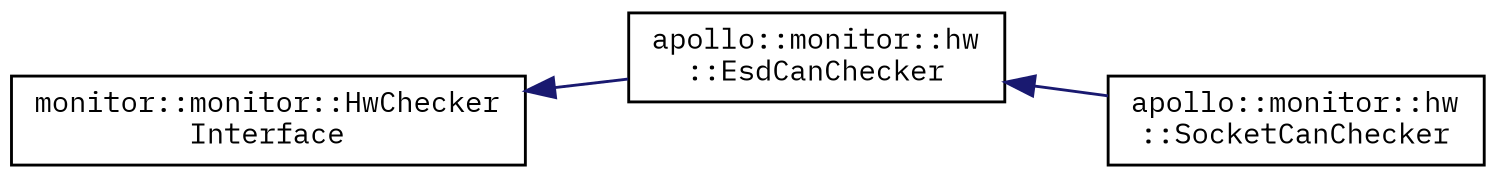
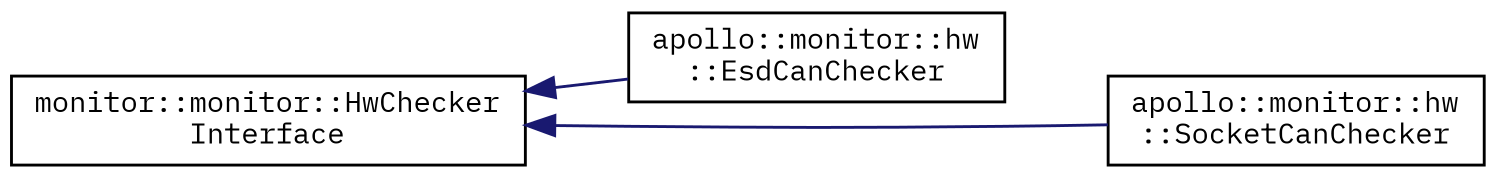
edge "apollo::monitor::hw ::SocketCanChecker" -> "apollo::monitor::hw ::EsdCanChecker": now "apollo::monitor::hw ::SocketCanChecker" -> "monitor::monitor::HwChecker Interface"
